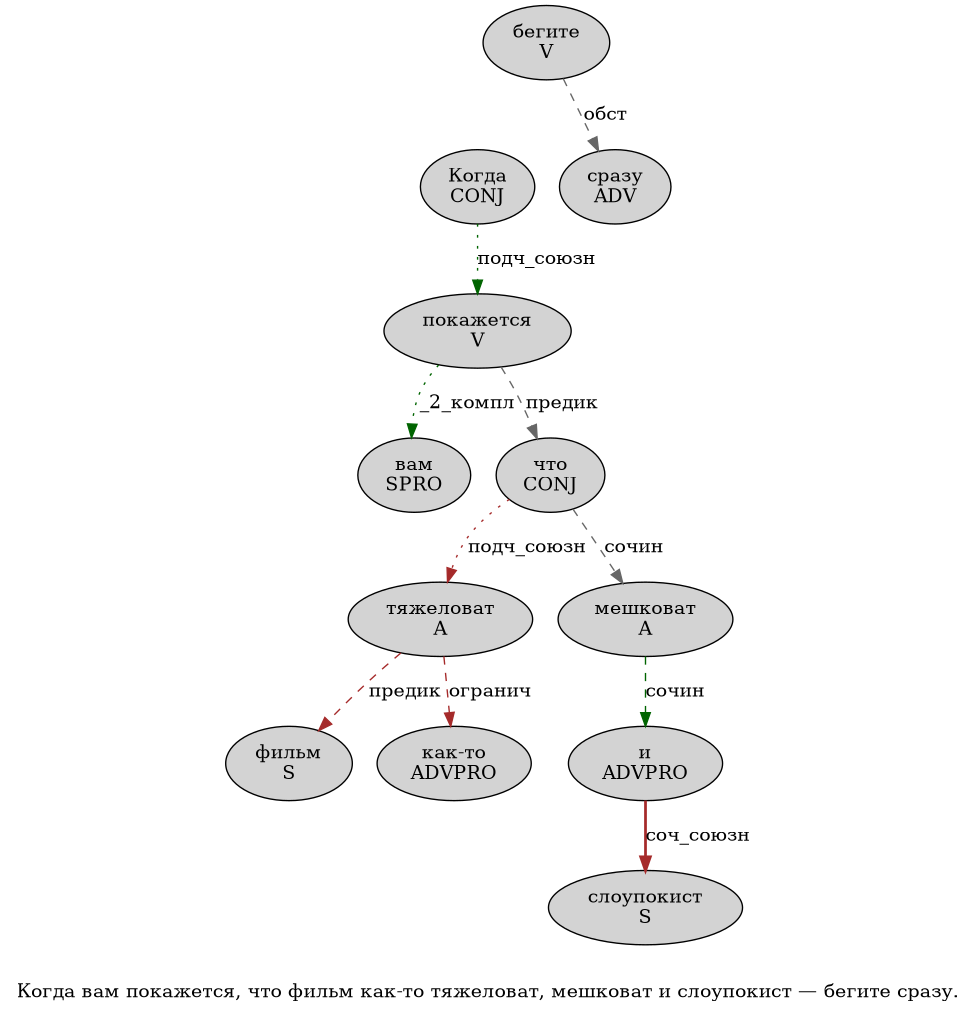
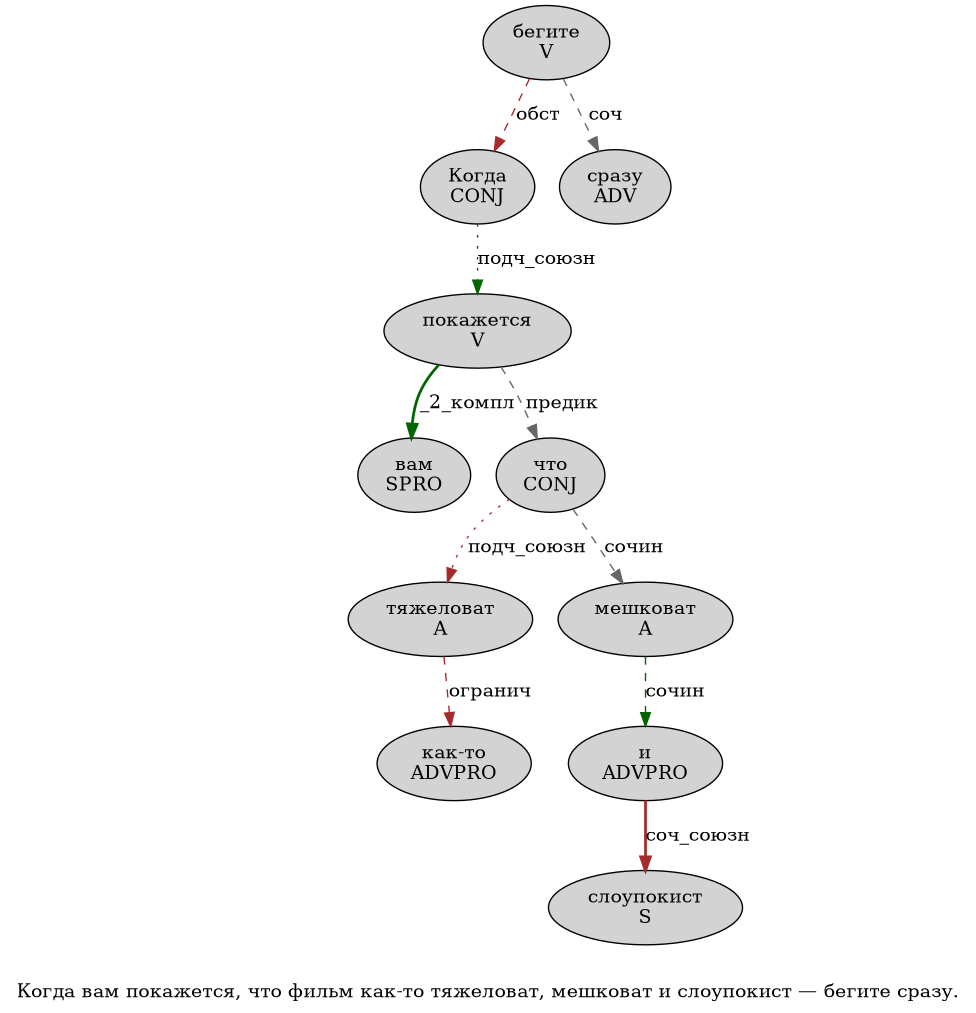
edge "бегите V" -> "Когда CONJ": added, label "обст"
edge "бегите V" -> "сразу ADV": label "обст" -> "соч"
edge "покажется V" -> "вам SPRO": style dotted -> bold
node "фильм S": removed
